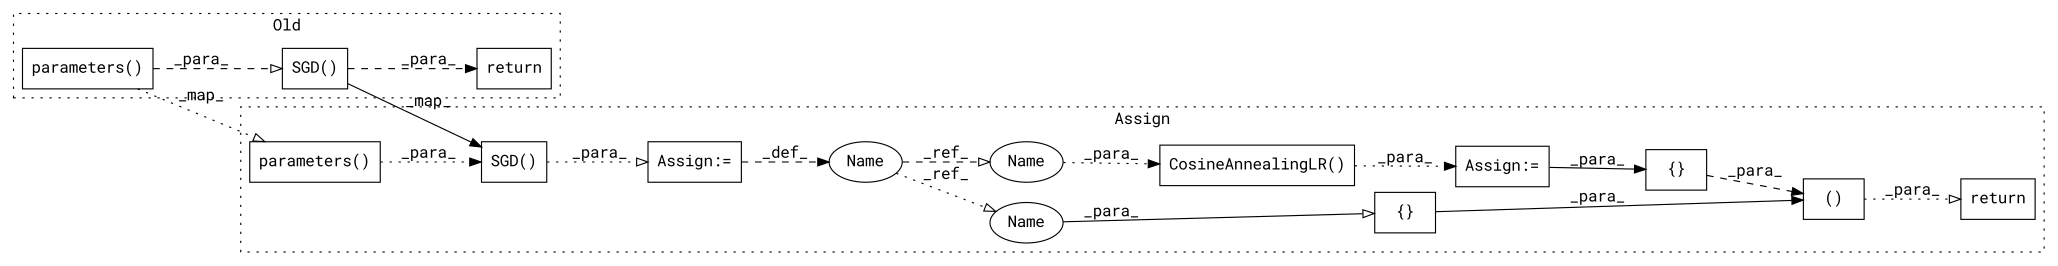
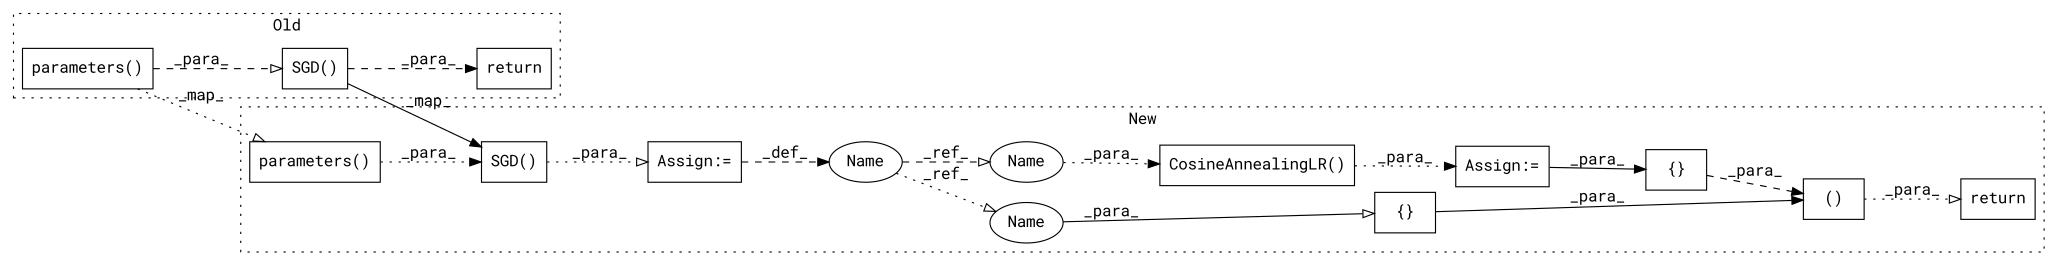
cluster "Assign": label "Assign" -> "New"
